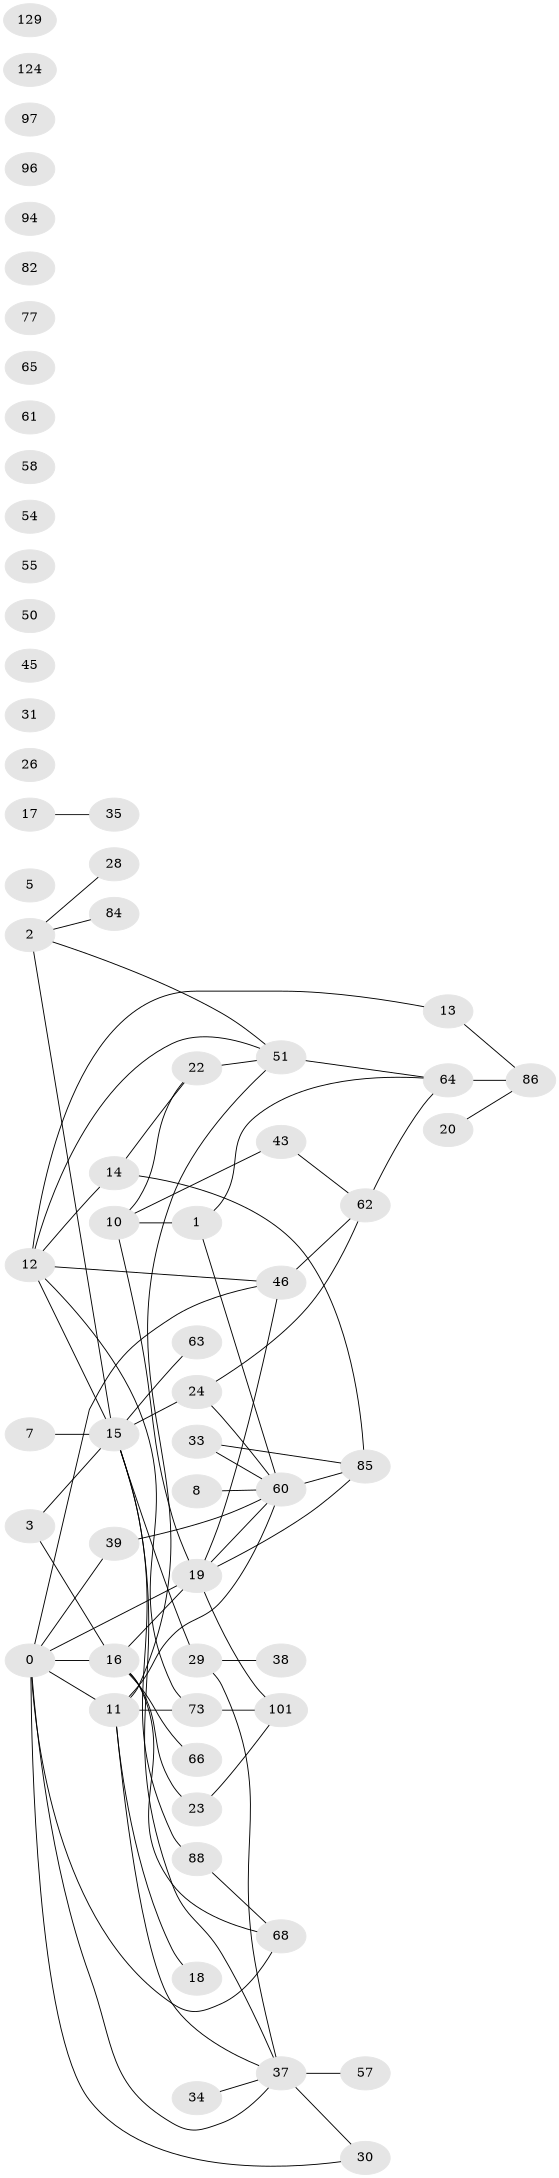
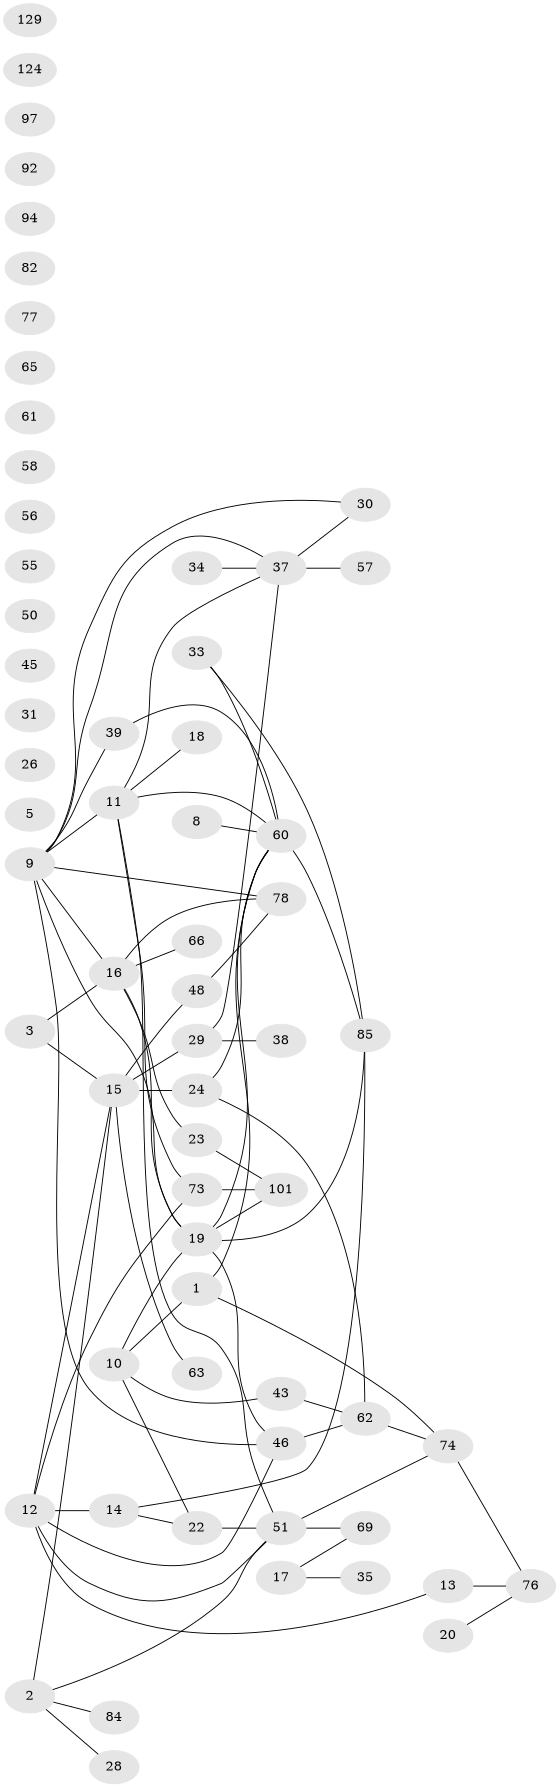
node "96": label "96" -> "92"
node "54": label "54" -> "56"
node "64": label "64" -> "74"
node "86": label "86" -> "76"
node "7": removed
node "69": added
node "0": label "0" -> "9"
edge "15" -- "37": removed
node "88": label "88" -> "48"
node "68": label "68" -> "78"
